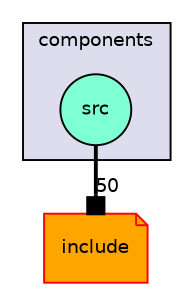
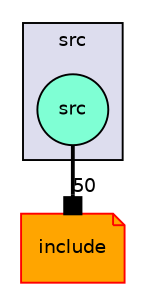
cluster "components": label "components" -> "src"
